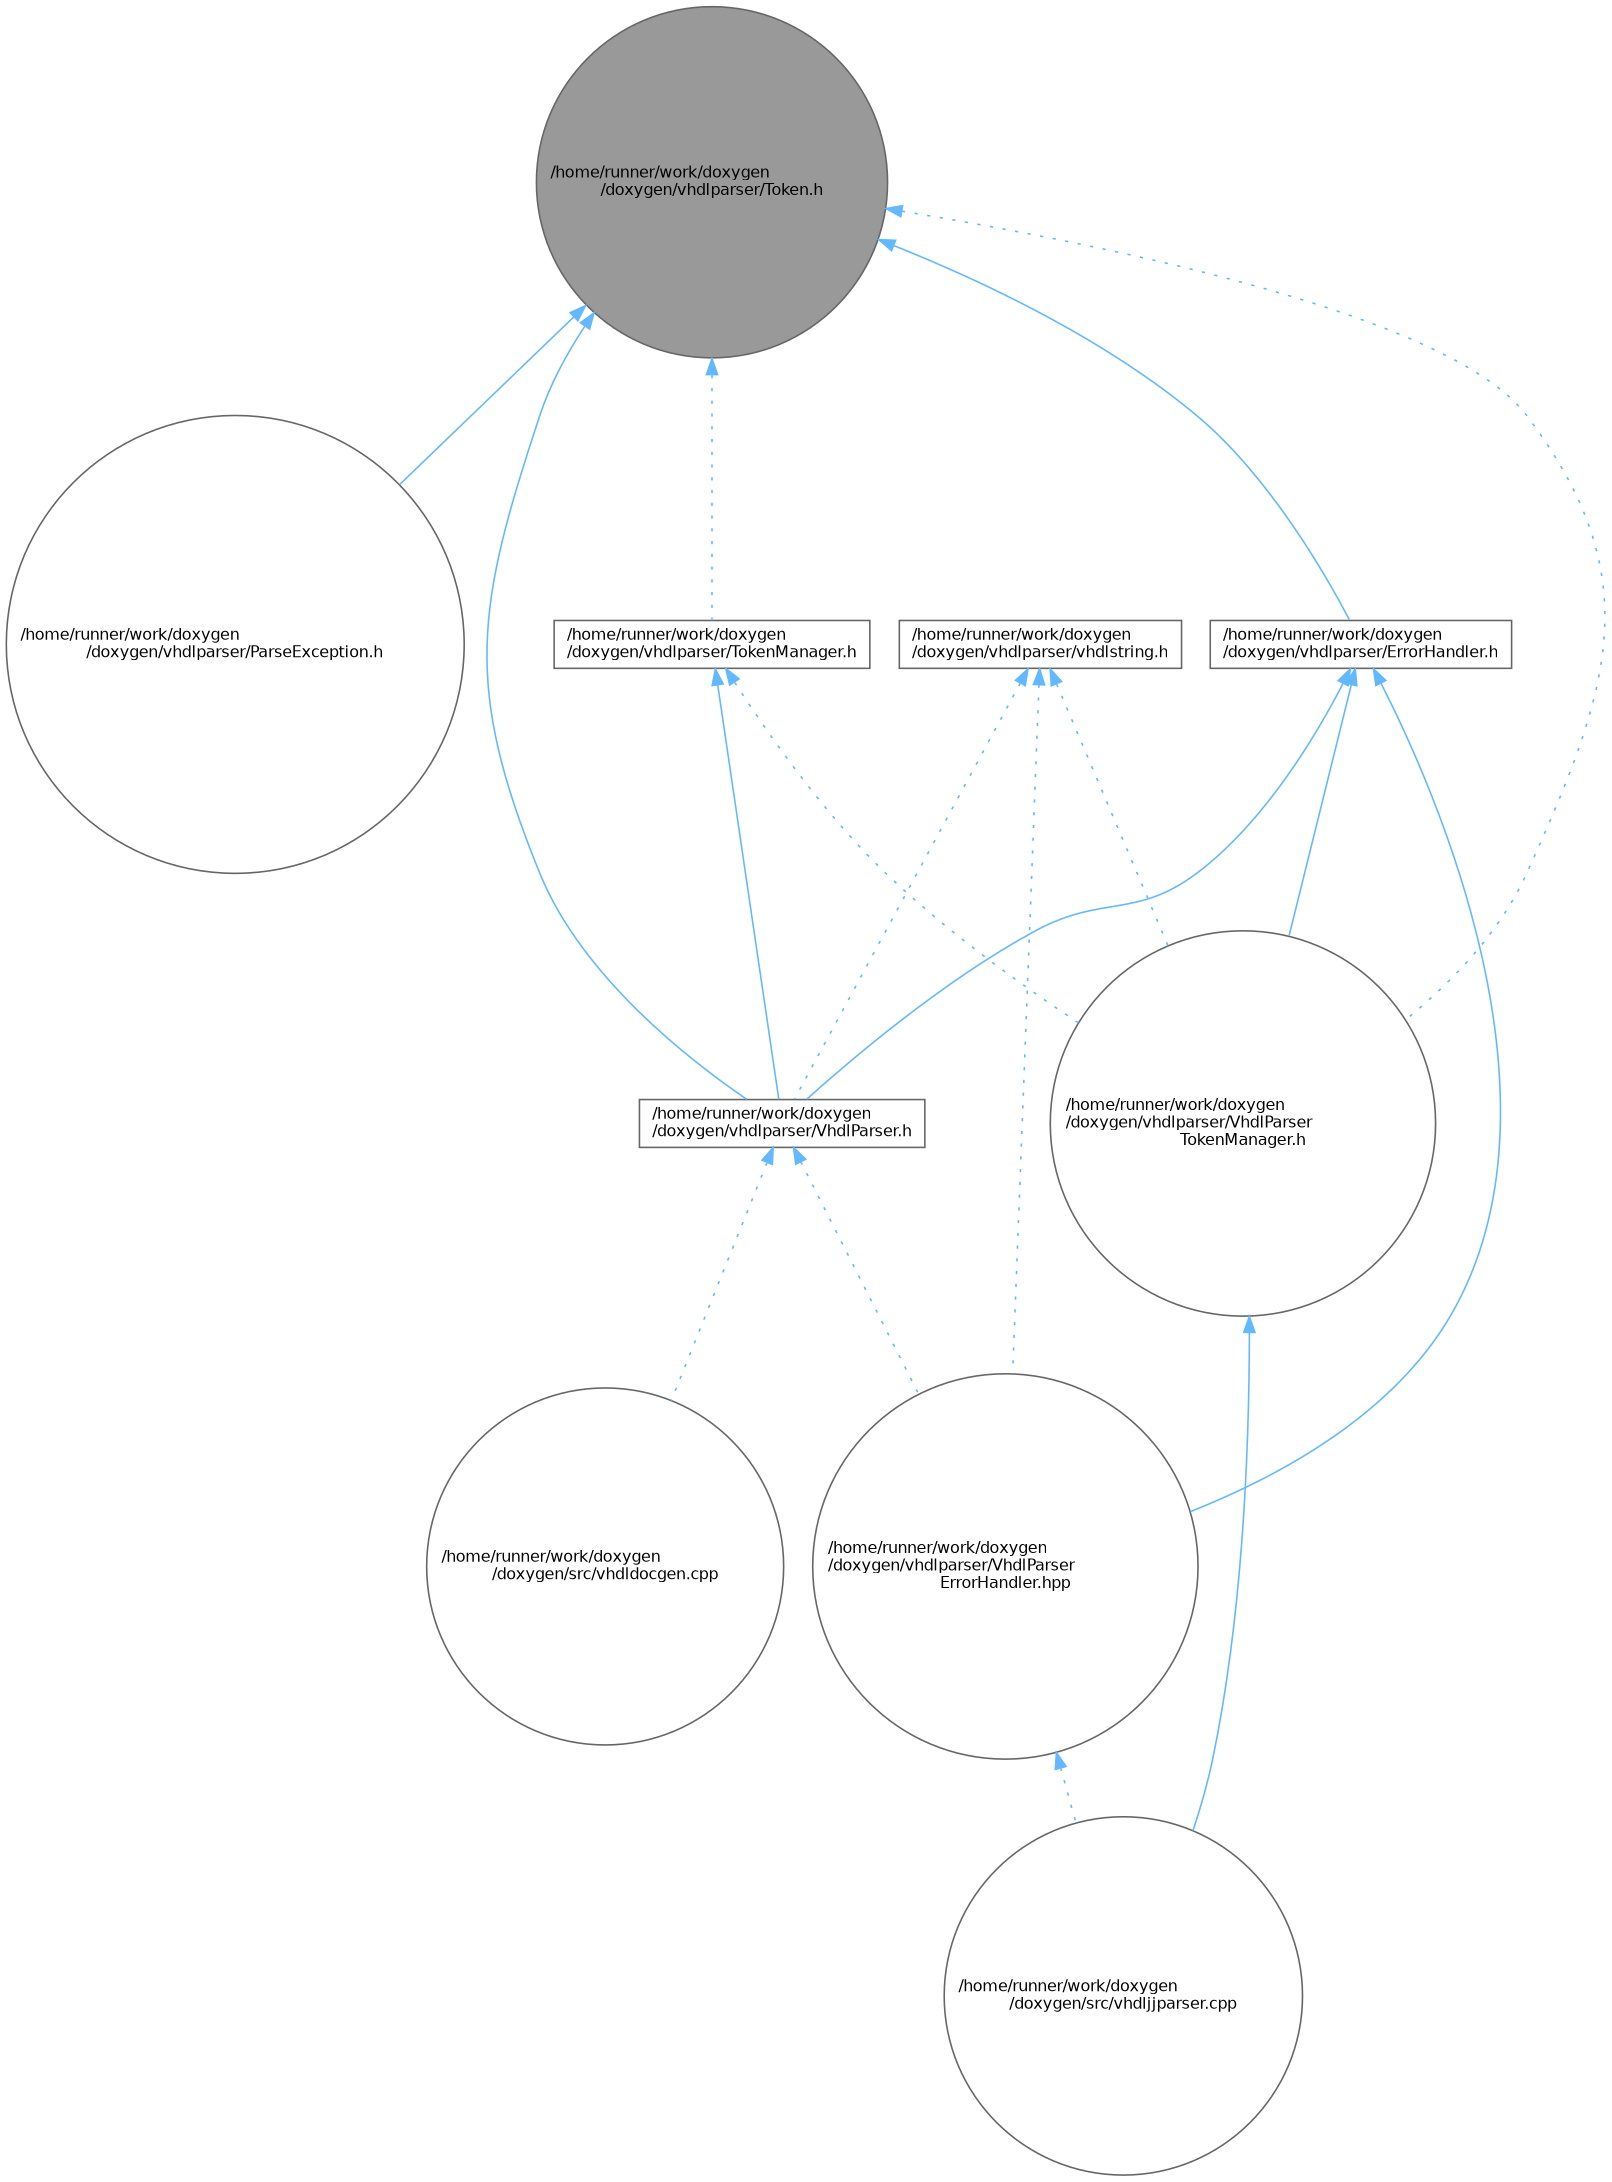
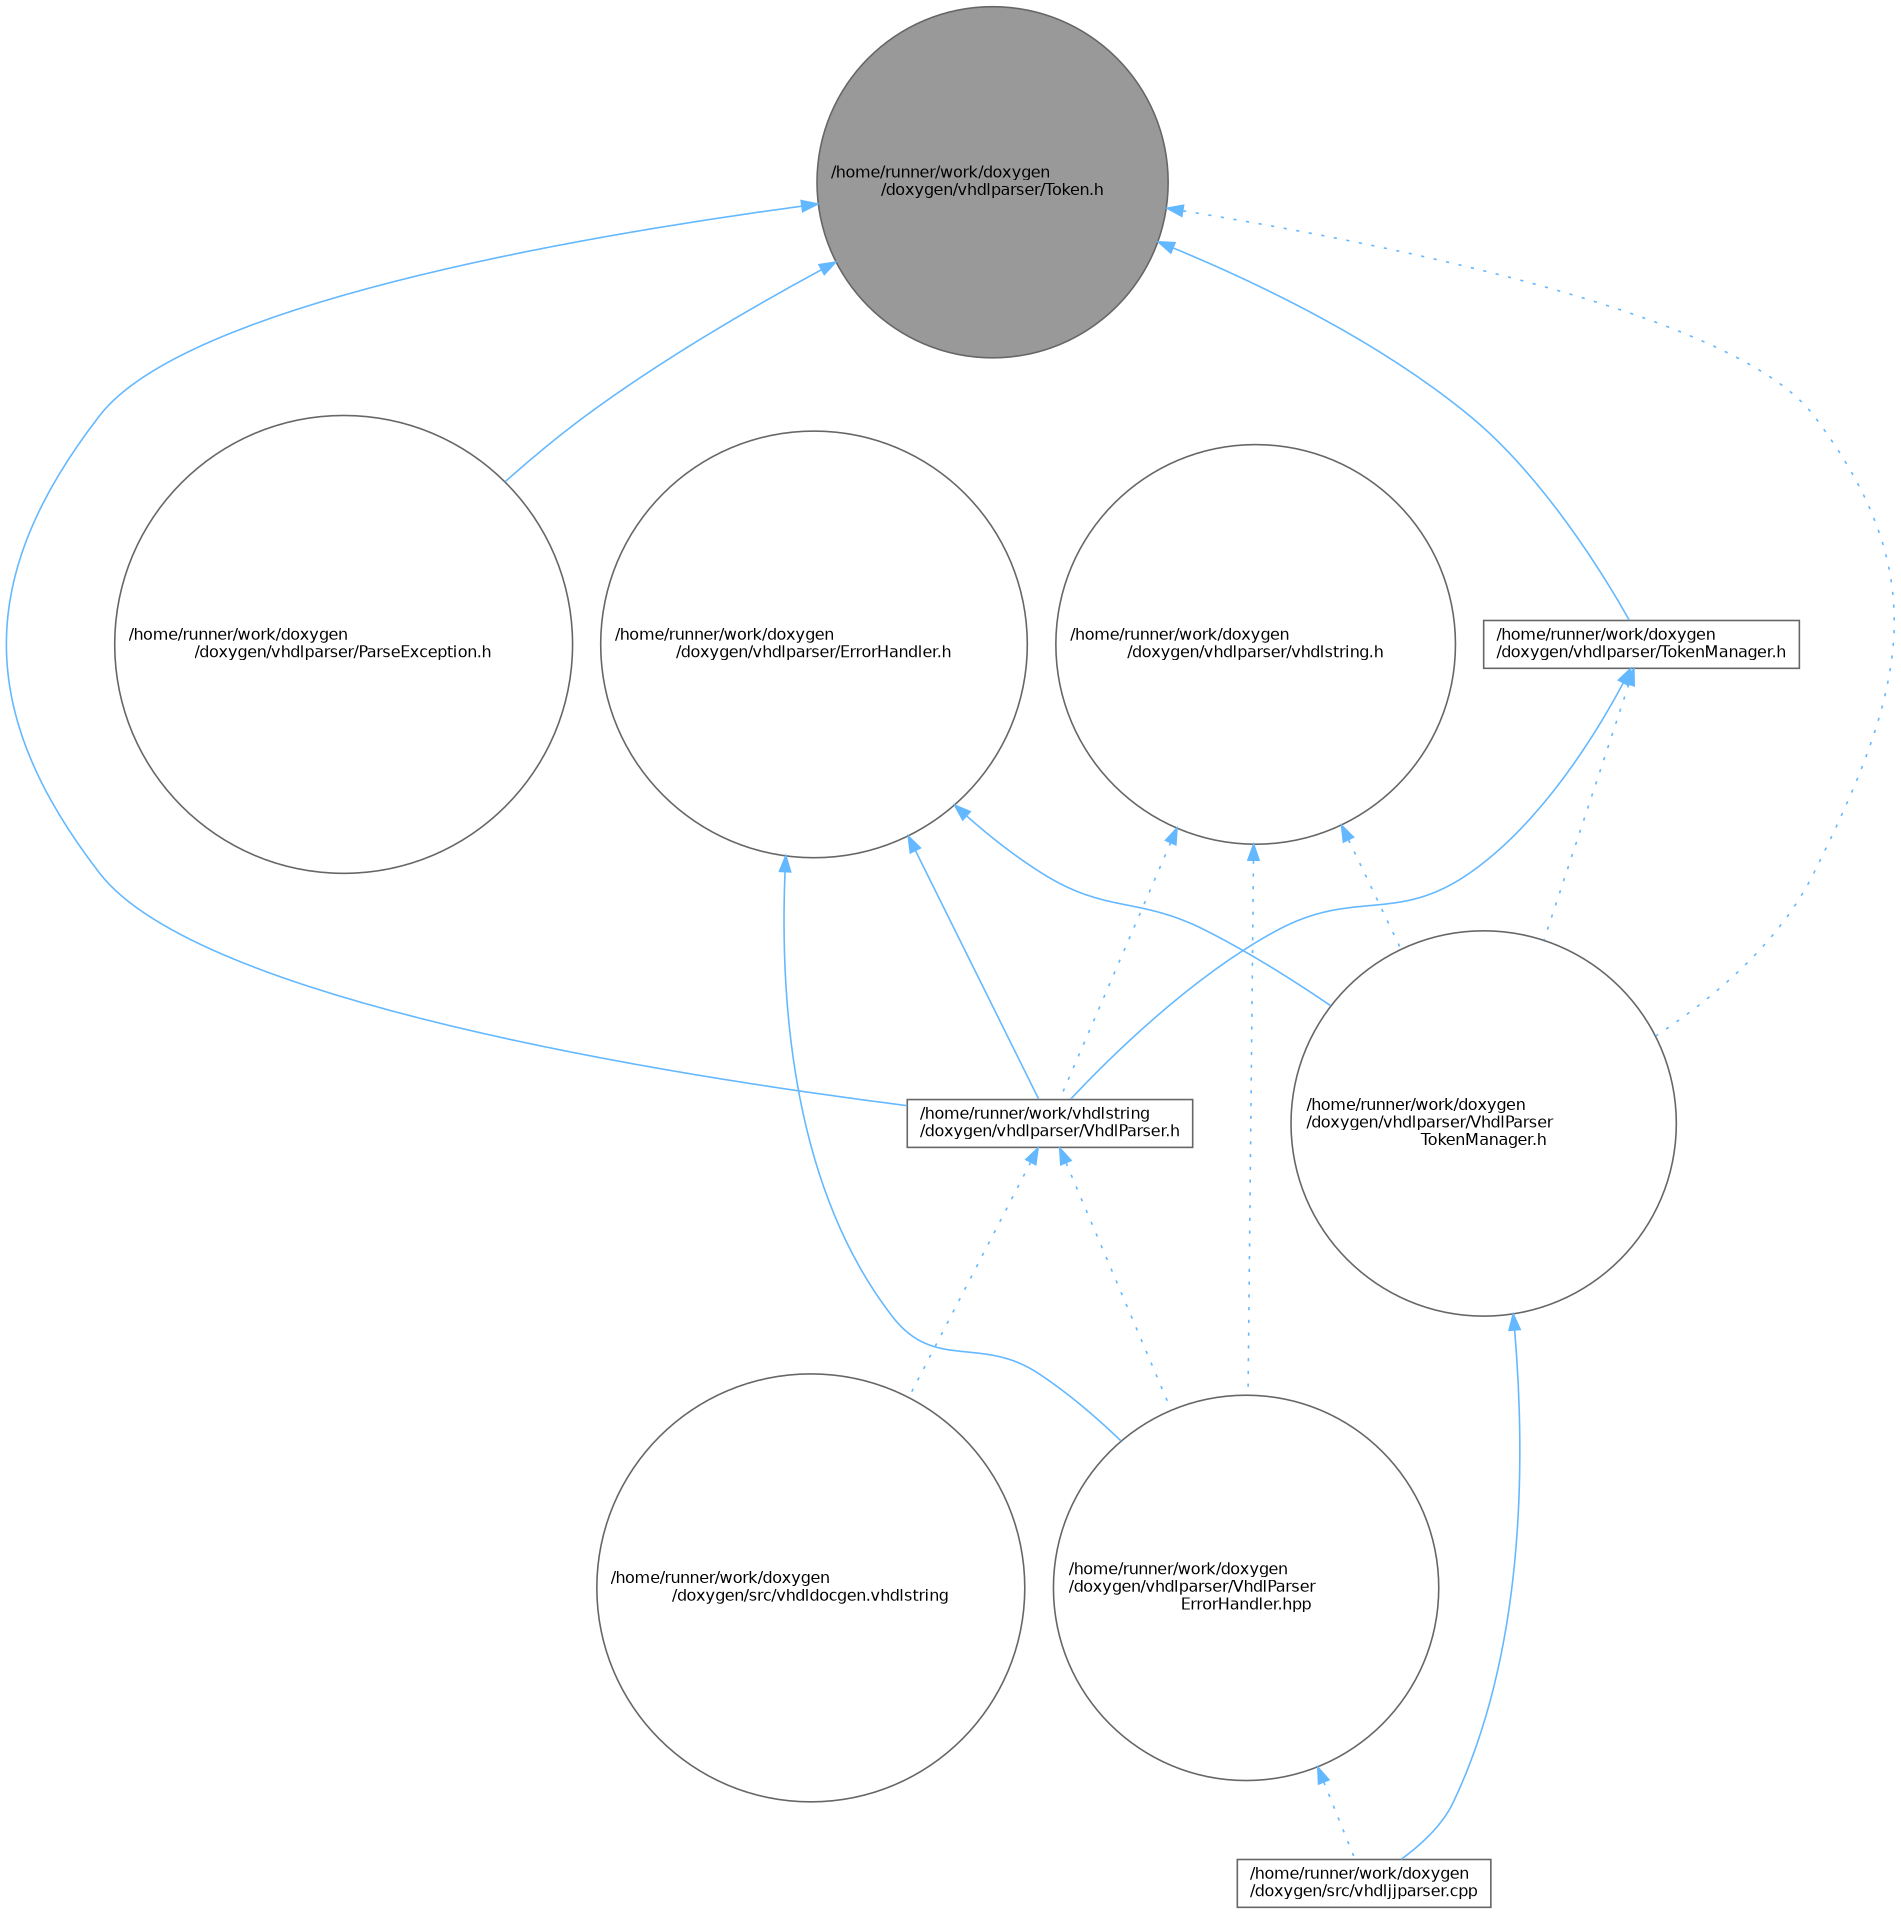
edge "/home/runner/work/doxygen /doxygen/vhdlparser/ErrorHandler.h" -> "/home/runner/work/doxygen /doxygen/vhdlparser/Token.h": removed
edge "/home/runner/work/doxygen /doxygen/vhdlparser/TokenManager.h" -> "/home/runner/work/doxygen /doxygen/vhdlparser/Token.h": style dotted -> solid
node "/home/runner/work/doxygen /doxygen/vhdlparser/vhdlstring.h": shape box -> circle
node "/home/runner/work/doxygen /doxygen/vhdlparser/ErrorHandler.h": shape box -> circle
node "/home/runner/work/doxygen /doxygen/vhdlparser/VhdlParser.h": label "/home/runner/work/doxygen /doxygen/vhdlparser/VhdlParser.h" -> "/home/runner/work/vhdlstring /doxygen/vhdlparser/VhdlParser.h"
node "/home/runner/work/doxygen /doxygen/src/vhdldocgen.cpp": label "/home/runner/work/doxygen /doxygen/src/vhdldocgen.cpp" -> "/home/runner/work/doxygen /doxygen/src/vhdldocgen.vhdlstring"
node "/home/runner/work/doxygen /doxygen/src/vhdljjparser.cpp": shape circle -> box
